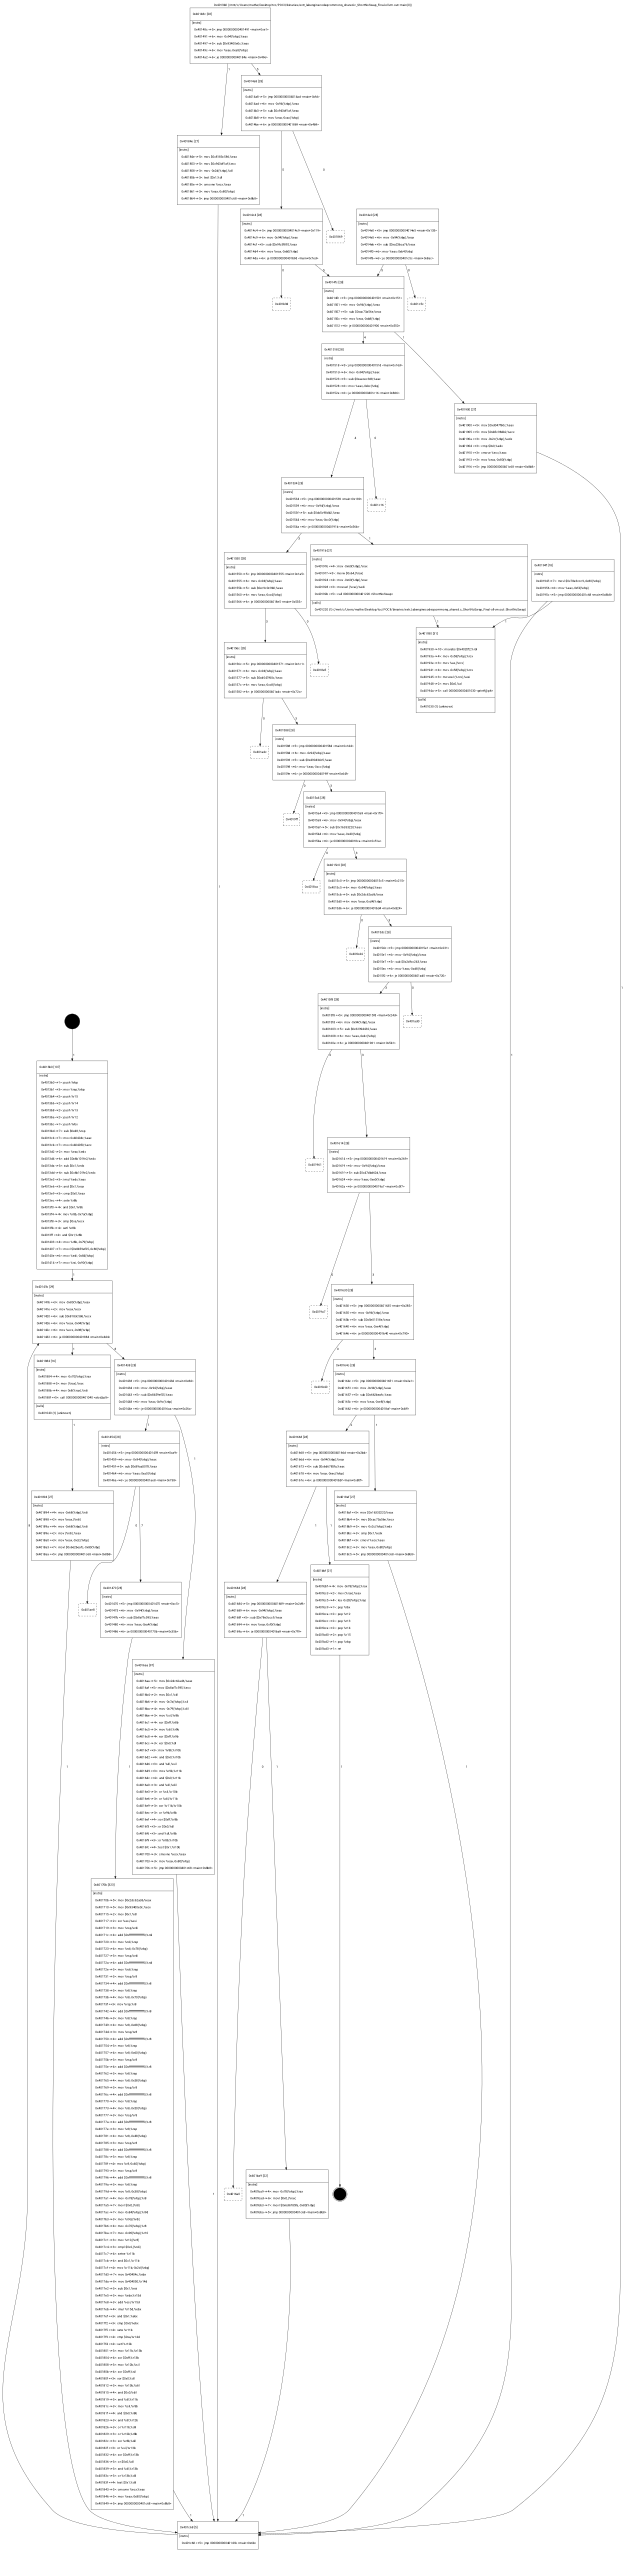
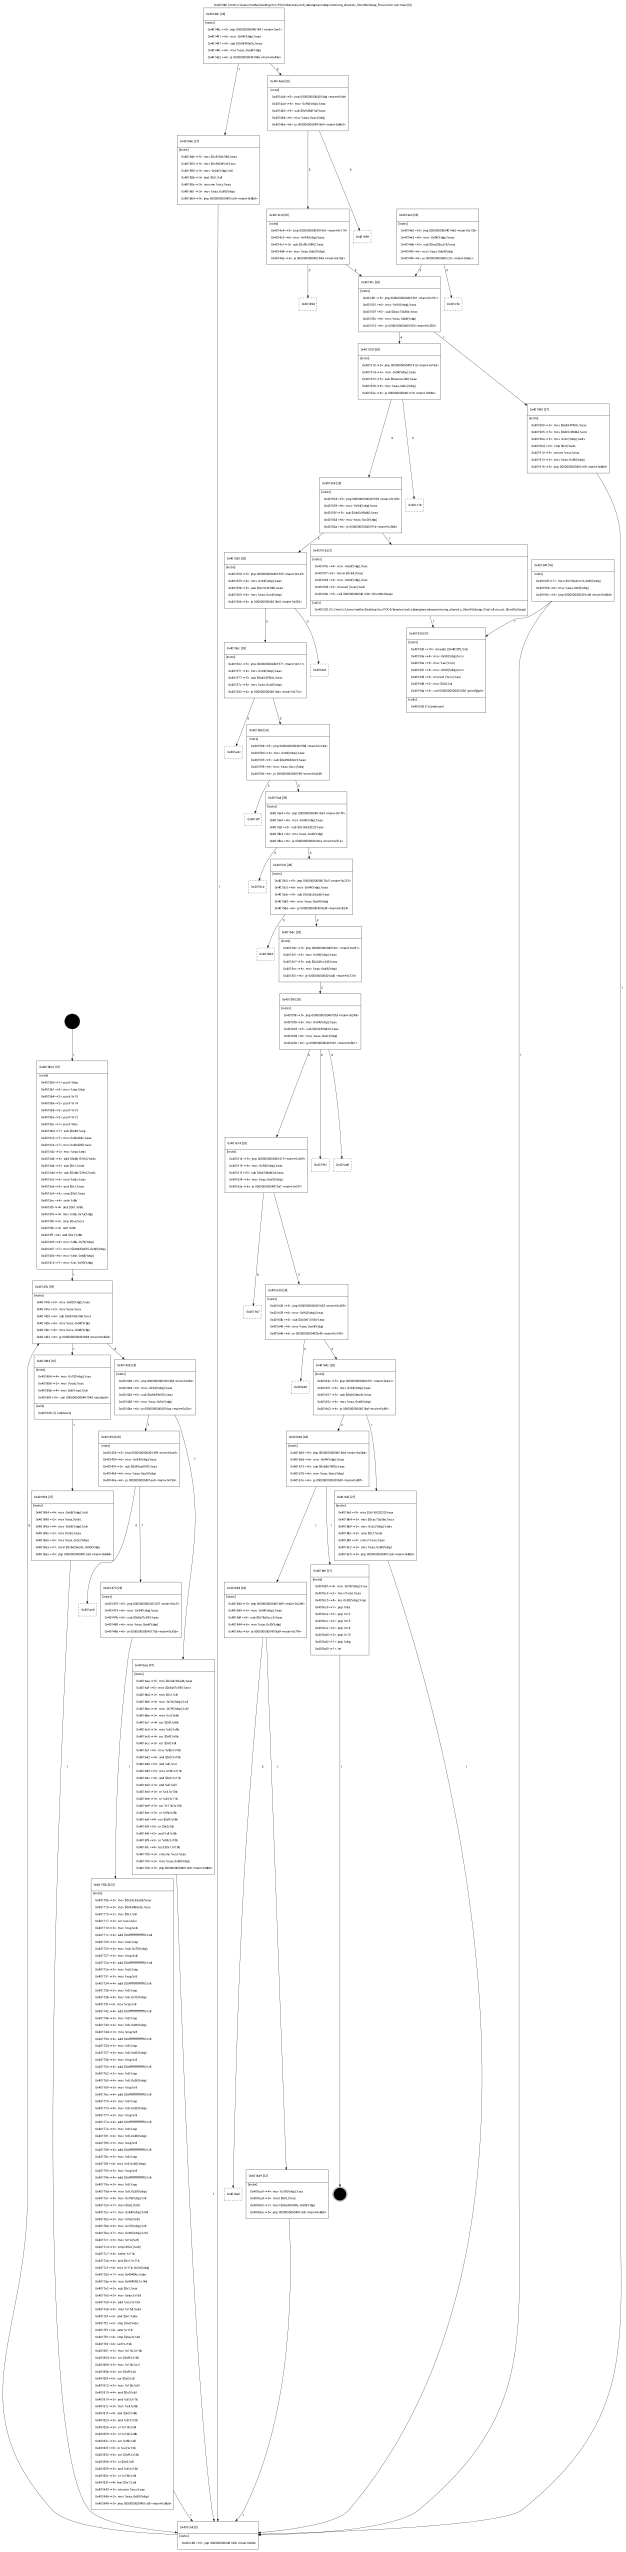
edge "0x4015dc [28]" -> "0x401ad0": now "0x4015f8 [28]" -> "0x401ad0"
